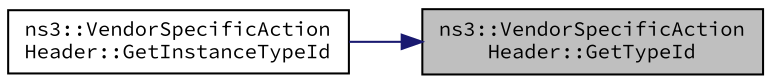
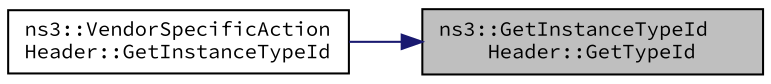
node "ns3::VendorSpecificAction Header::GetTypeId": label "ns3::VendorSpecificAction Header::GetTypeId" -> "ns3::GetInstanceTypeId Header::GetTypeId"
